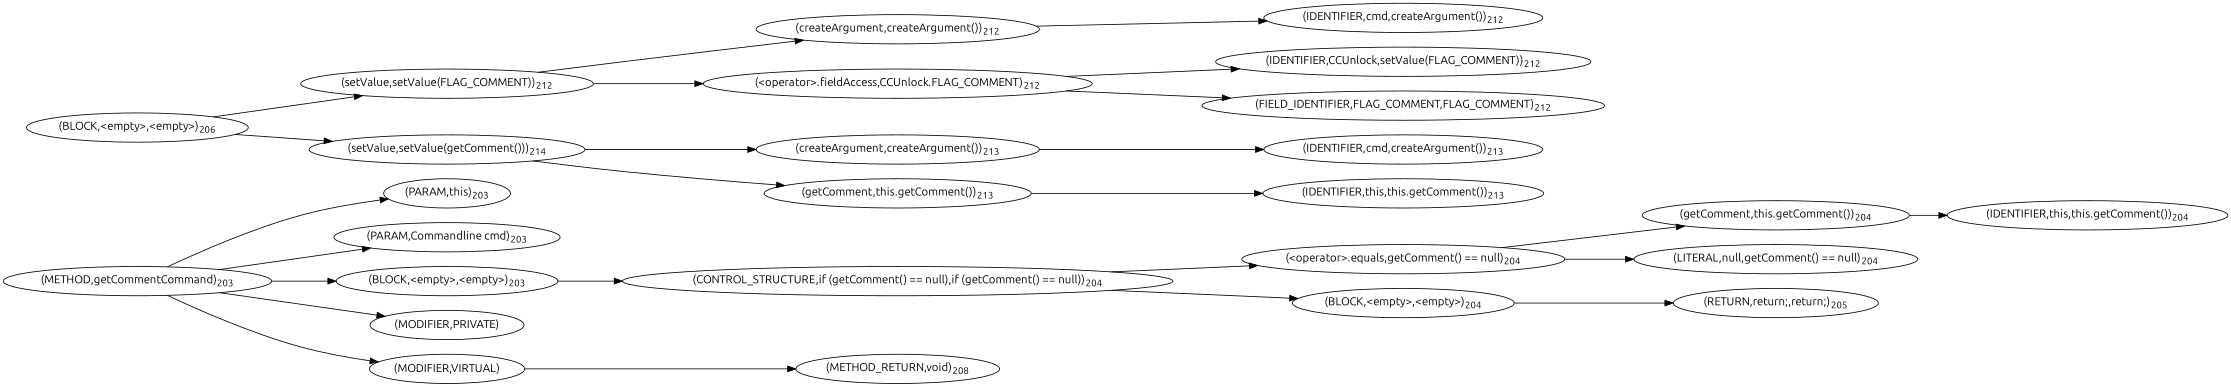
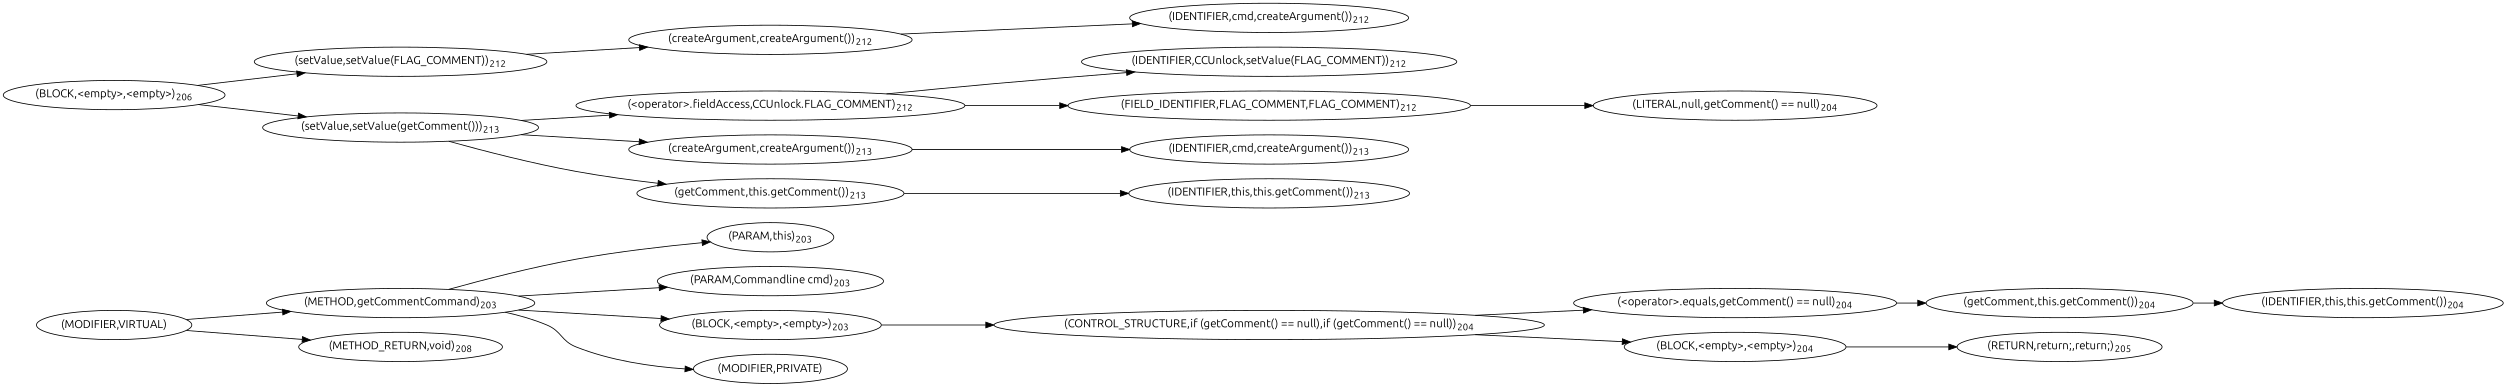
edge "(setValue,setValue(FLAG_COMMENT))" -> "(<operator>.fieldAccess,CCUnlock.FLAG_COMMENT)": now "(setValue,setValue(getComment()))" -> "(<operator>.fieldAccess,CCUnlock.FLAG_COMMENT)"
node "(setValue,setValue(getComment()))": text "214" -> "213"
edge "(<operator>.equals,getComment() == null)" -> "(LITERAL,null,getComment() == null)": now "(FIELD_IDENTIFIER,FLAG_COMMENT,FLAG_COMMENT)" -> "(LITERAL,null,getComment() == null)"
edge "(METHOD,getCommentCommand)" -> "(MODIFIER,VIRTUAL)": reversed
